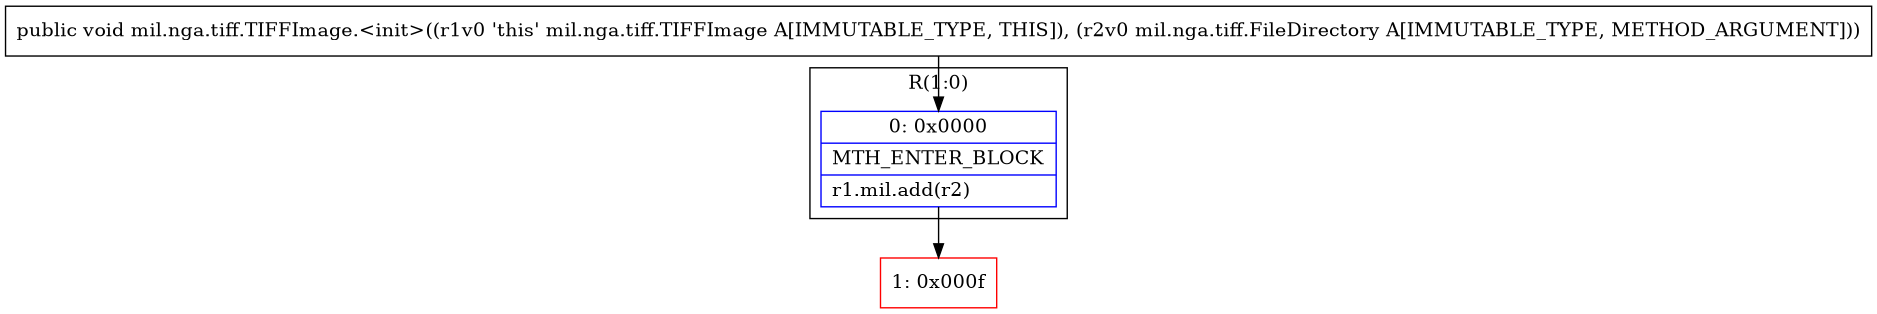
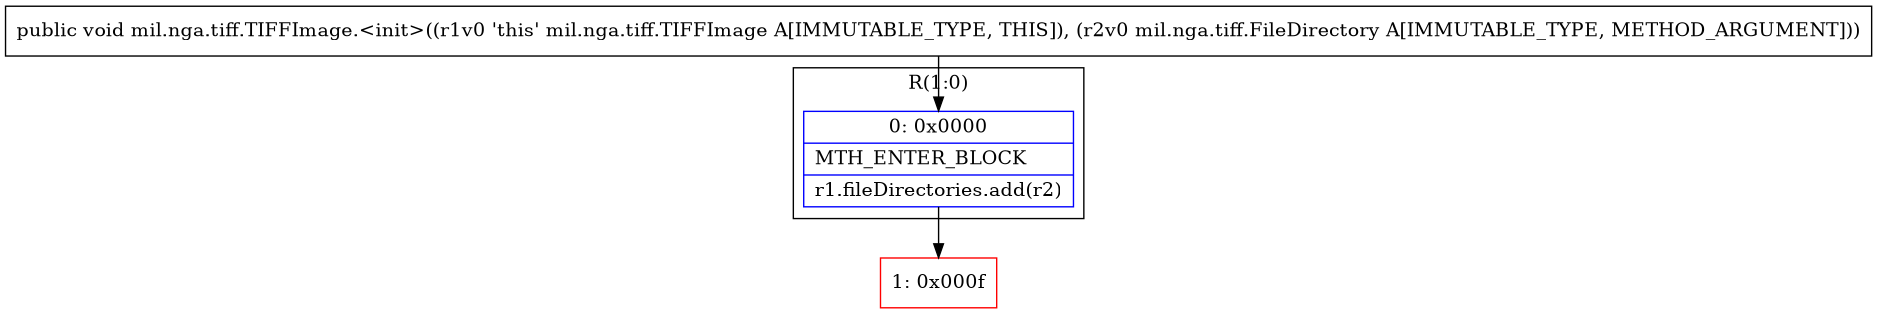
node "0: 0x0000": text "r1.mil.add(r2)" -> "r1.fileDirectories.add(r2)"
